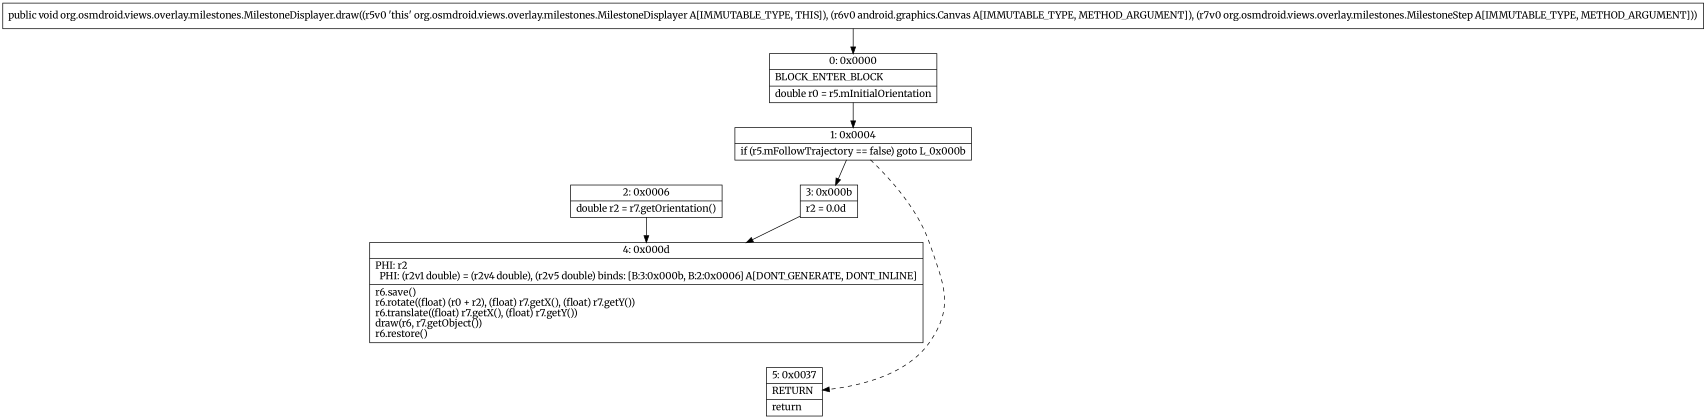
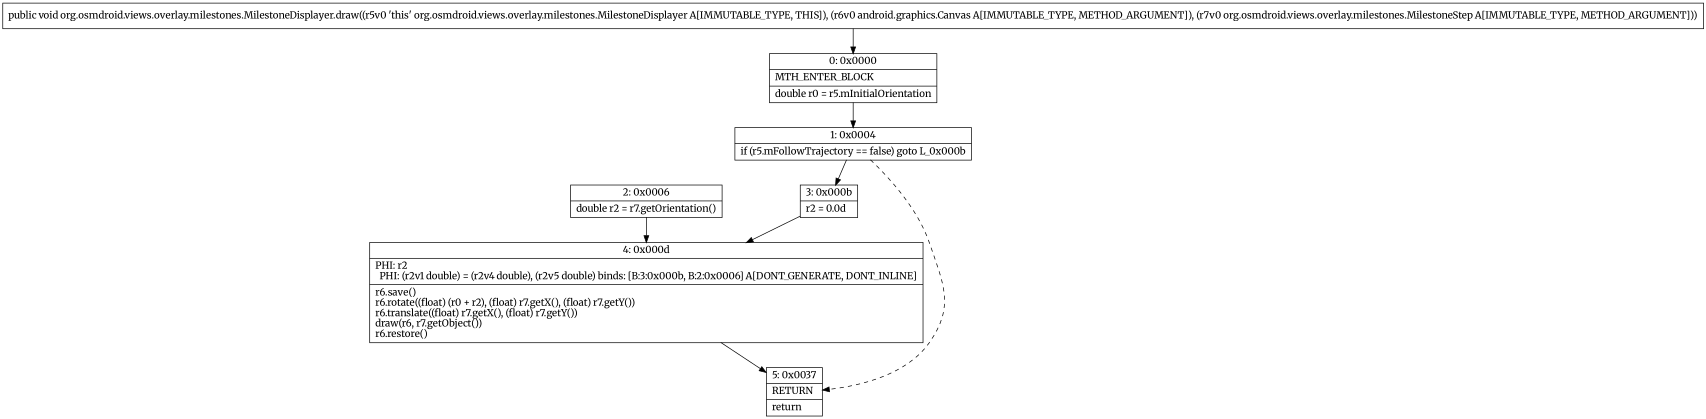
node "0: 0x0000": text "BLOCK_ENTER_BLOCK" -> "MTH_ENTER_BLOCK"
edge "4: 0x000d" -> "5: 0x0037": added
